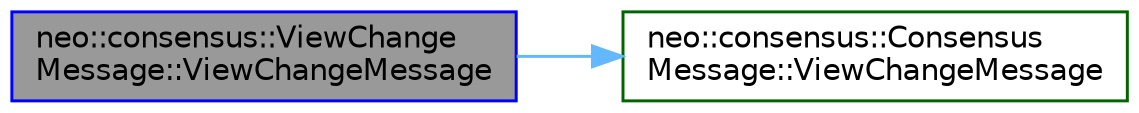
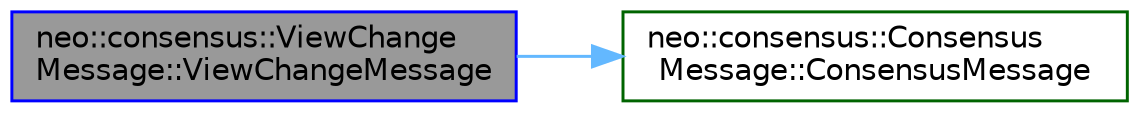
node "neo::consensus::Consensus Message::ViewChangeMessage": label "neo::consensus::Consensus Message::ViewChangeMessage" -> "neo::consensus::Consensus Message::ConsensusMessage"
